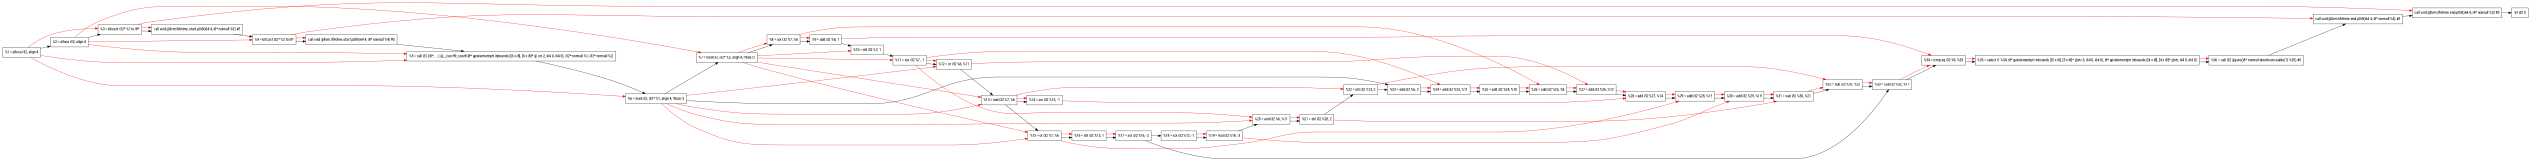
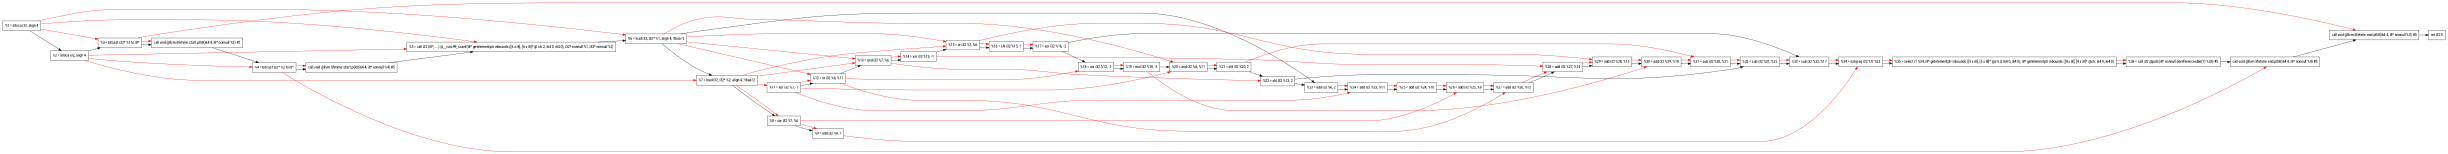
node "%10 = shl i32 %7, 1": removed
edge "%22 = shl i32 %13, 2" -> "%32 = sub i32 %31, %22": color red -> black
edge "%12 = or i32 %6, %11" -> "%18 = xor i32 %12, -1": added
edge "%13 = and i32 %7, %6" -> "%15 = or i32 %7, %6": now "%14 = xor i32 %13, -1" -> "%15 = or i32 %7, %6"
